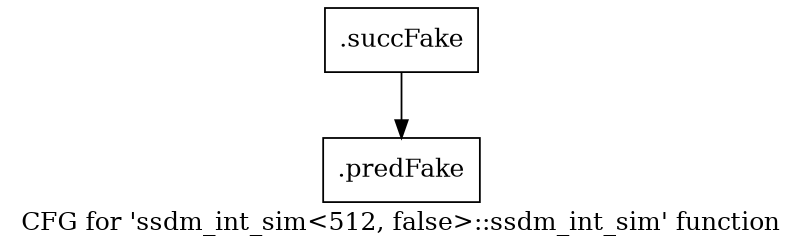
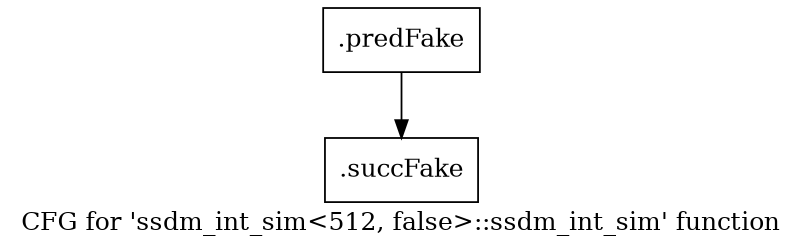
edge ".succFake" -> ".predFake": reversed
